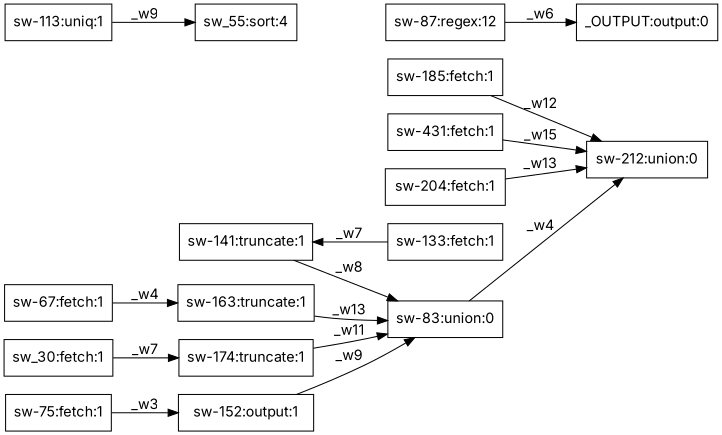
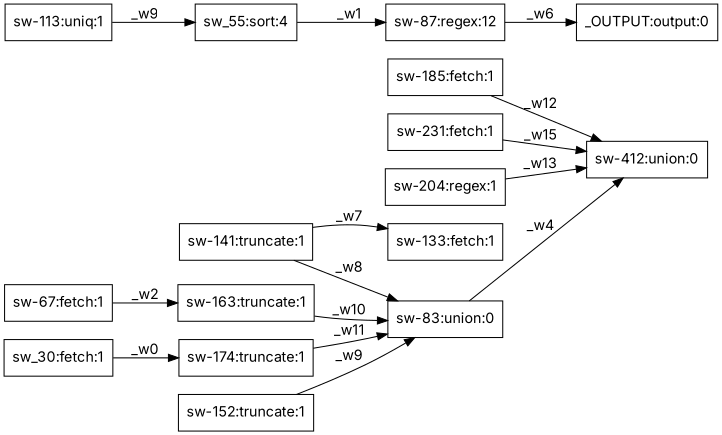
edge "sw_55:sort:4" -> "sw-87:regex:12": added, label "_w1"
node "sw-431:fetch:1": label "sw-431:fetch:1" -> "sw-231:fetch:1"
node "sw-212:union:0": label "sw-212:union:0" -> "sw-412:union:0"
node "sw-204:fetch:1": label "sw-204:fetch:1" -> "sw-204:regex:1"
edge "sw-133:fetch:1" -> "sw-141:truncate:1": reversed
edge "sw-67:fetch:1" -> "sw-163:truncate:1": label "_w4" -> "_w2"
edge "sw-163:truncate:1" -> "sw-83:union:0": label "_w13" -> "_w10"
edge "sw_30:fetch:1" -> "sw-174:truncate:1": label "_w7" -> "_w0"
node "sw-75:fetch:1": removed
node "sw-152:output:1": label "sw-152:output:1" -> "sw-152:truncate:1"
